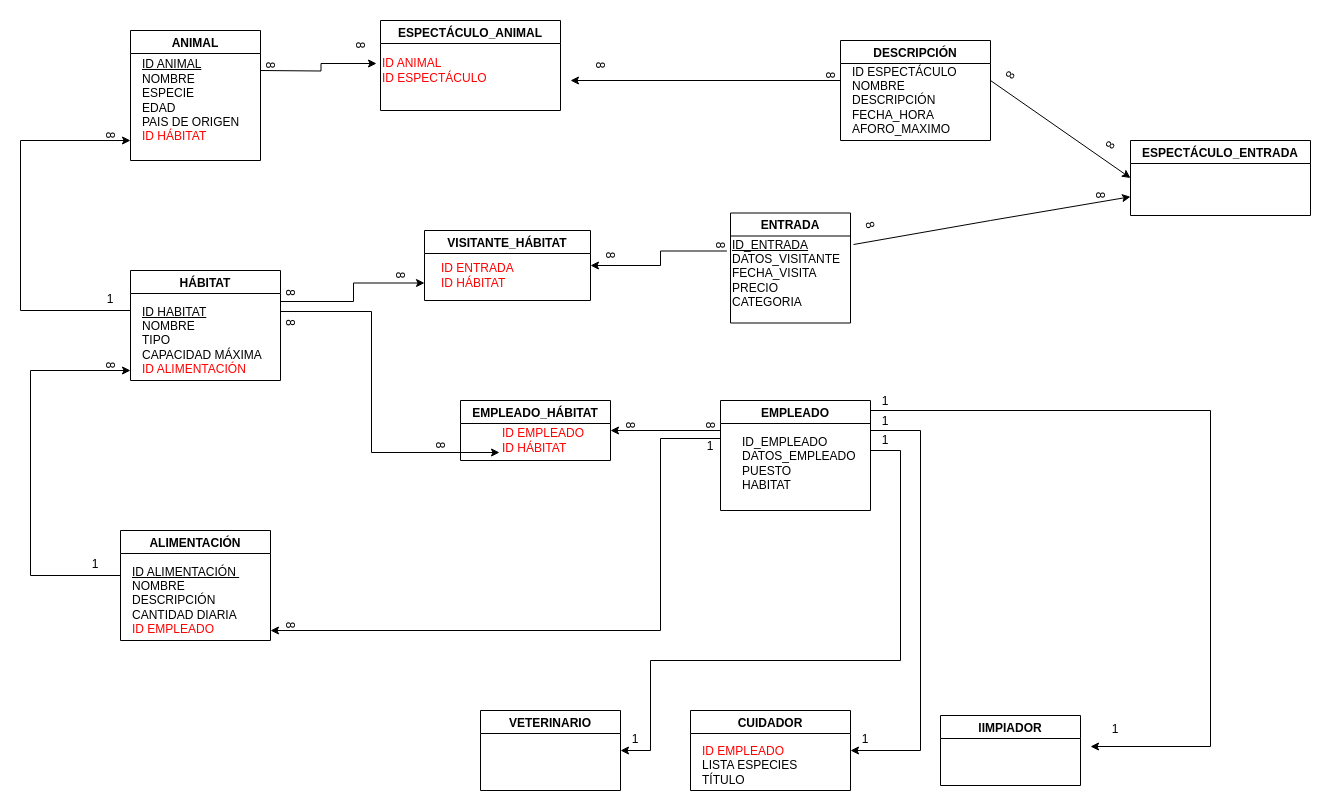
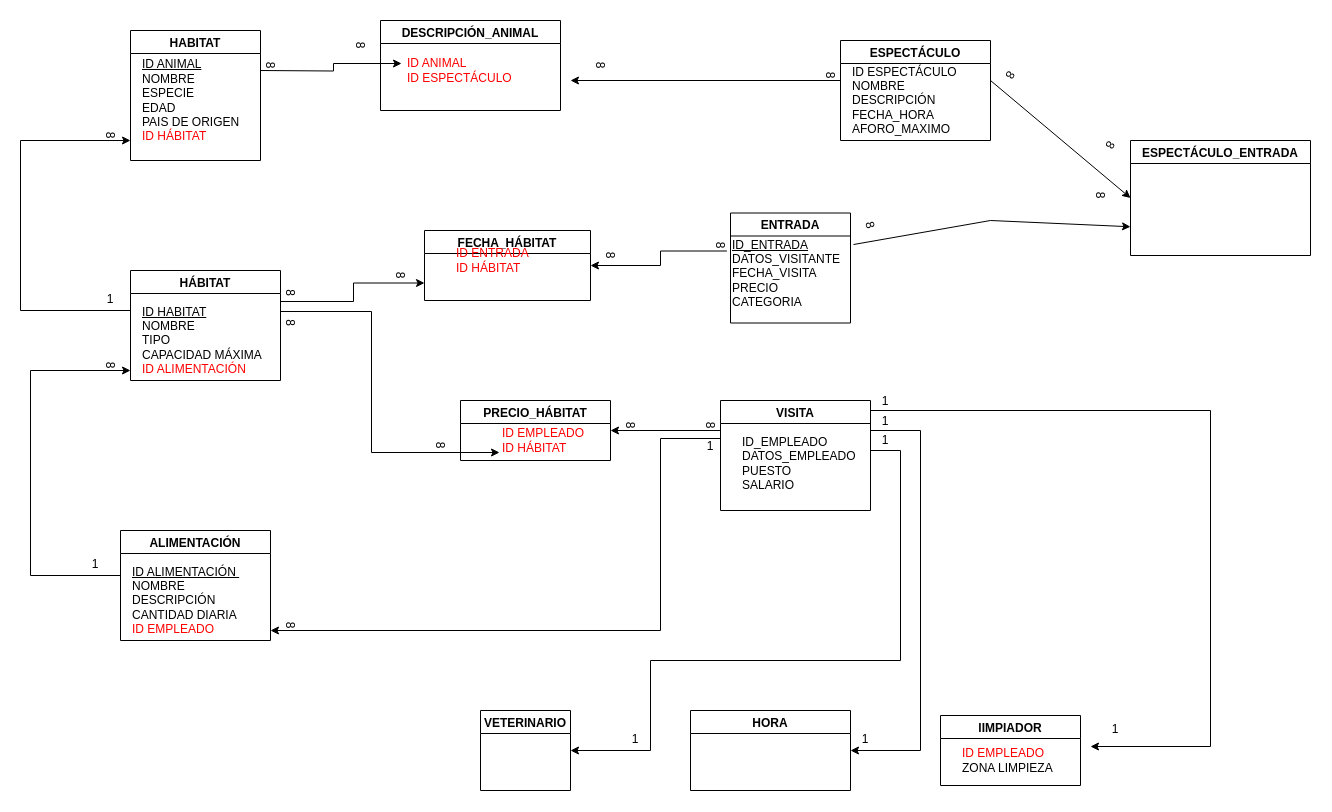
node "ESPECTÁCULO_ANIMAL": label "ESPECTÁCULO_ANIMAL" -> "DESCRIPCIÓN_ANIMAL"
node "ANIMAL": label "ANIMAL" -> "HABITAT"
node "DESCRIPCIÓN": label "DESCRIPCIÓN" -> "ESPECTÁCULO"
node "ID ANIMAL ID ESPECTÁCULO": moved (441, 71) -> (466, 71)
node "ESPECTÁCULO_ENTRADA": size 180x75 -> 180x115
node "VISITANTE_HÁBITAT": label "VISITANTE_HÁBITAT" -> "FECHA_HÁBITAT"
node "ID ENTRADA ID HÁBITAT": moved (485, 276) -> (500, 261)
node "EMPLEADO_HÁBITAT": label "EMPLEADO_HÁBITAT" -> "PRECIO_HÁBITAT"
node "EMPLEADO": label "EMPLEADO" -> "VISITA"
node "ID_EMPLEADO DATOS_EMPLEADO PUESTO HABITAT": label "ID_EMPLEADO DATOS_EMPLEADO PUESTO HABITAT" -> "ID_EMPLEADO DATOS_EMPLEADO PUESTO SALARIO"
node "CUIDADOR": label "CUIDADOR" -> "HORA"
node "VETERINARIO": size 140x80 -> 90x80
node "ID EMPLEADO ZONA LIMPIEZA": added
node "ID EMPLEADO LISTA ESPECIES TÍTULO": removed
